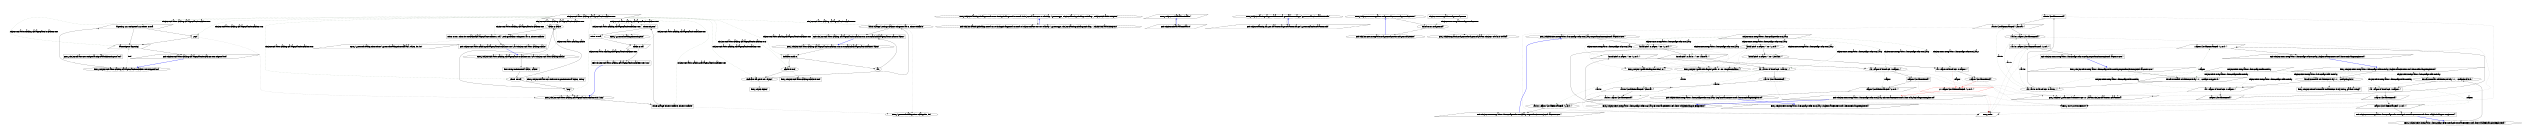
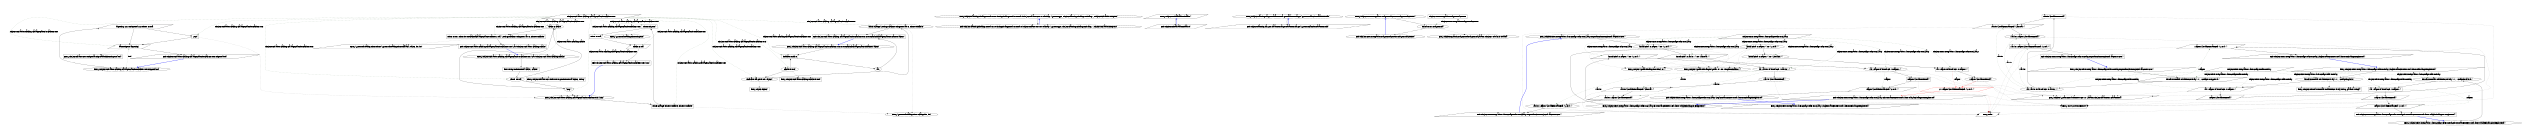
edge "Ninject.Activation.Caching.GarbageCollectionCachePruner" -> "disposing && !IsDisposed && _timer != null": removed, label "Ninject.Activation.Caching.GarbageCollectionCachePruner"
edge "_indicator.IsAlive" -> "Cache.Prune()": reversed
